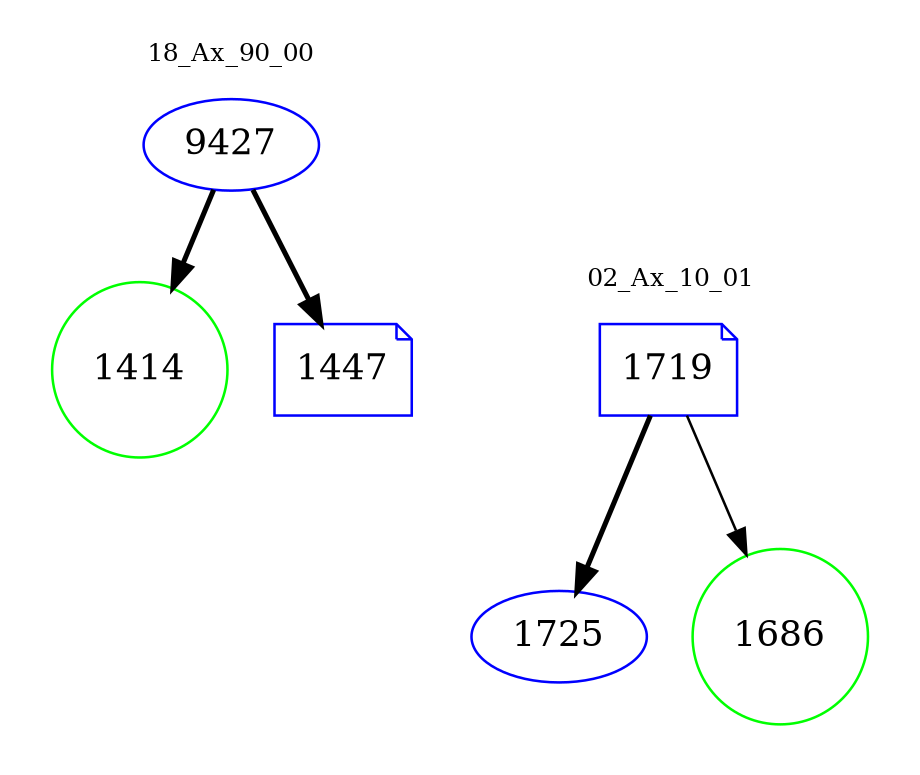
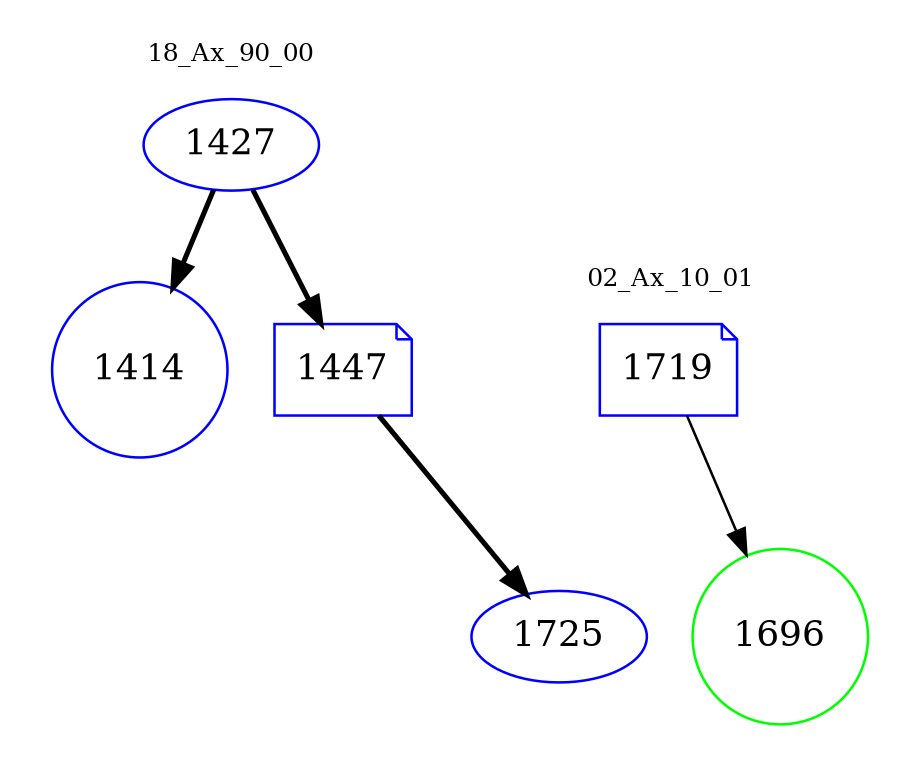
node "9427": label "9427" -> "1427"
node "1414": color green -> blue
edge "1719" -> "1725": now "1447" -> "1725"
node "1686": label "1686" -> "1696"
